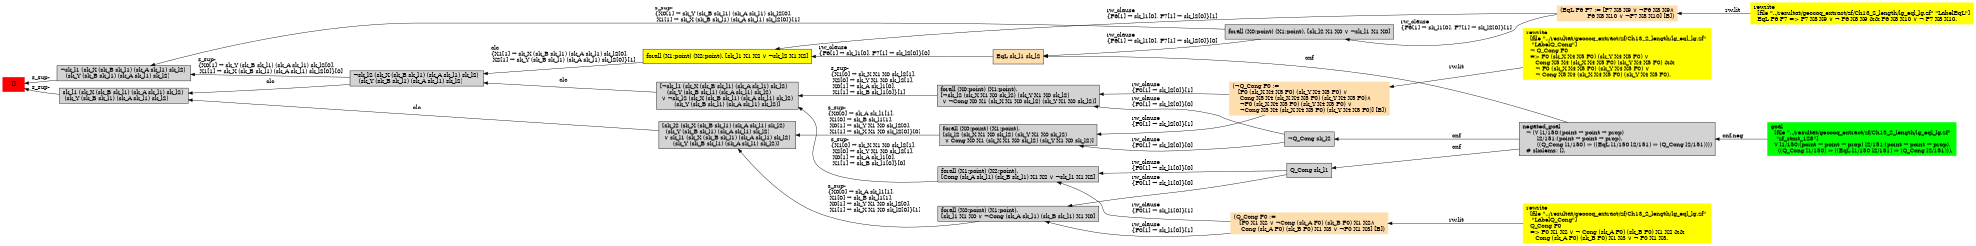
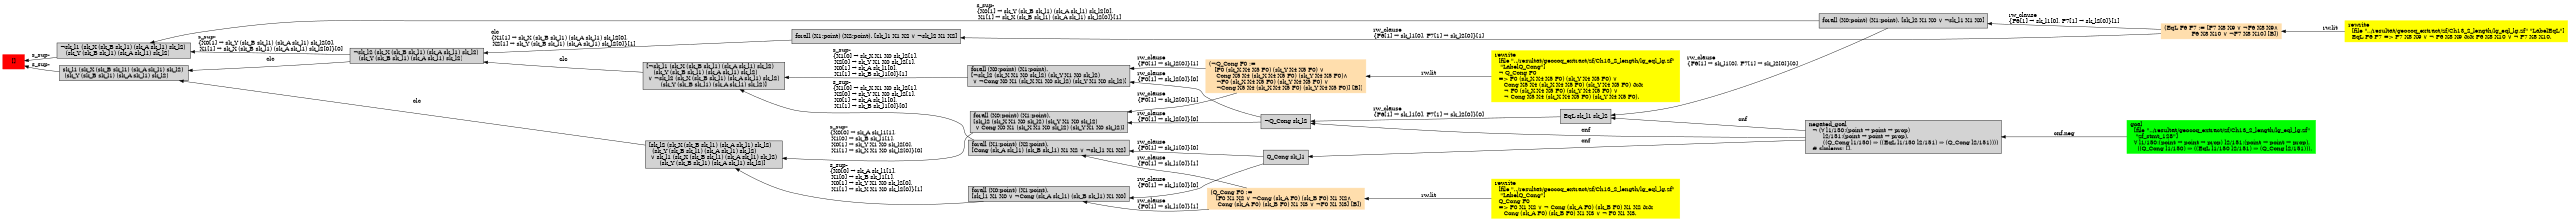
node "forall (X1:point) (X2:point). [sk_l1 X1 X2 ∨ ¬sk_l2 X1 X2]": fillcolor yellow -> lightgrey
edge "EqL sk_l1 sk_l2" -> "forall (X1:point) (X2:point). [sk_l1 X1 X2 ∨ ¬sk_l2 X1 X2]": now "EqL sk_l1 sk_l2" -> "¬Q_Cong sk_l2"
node "EqL sk_l1 sk_l2": fillcolor navajowhite -> lightgrey
